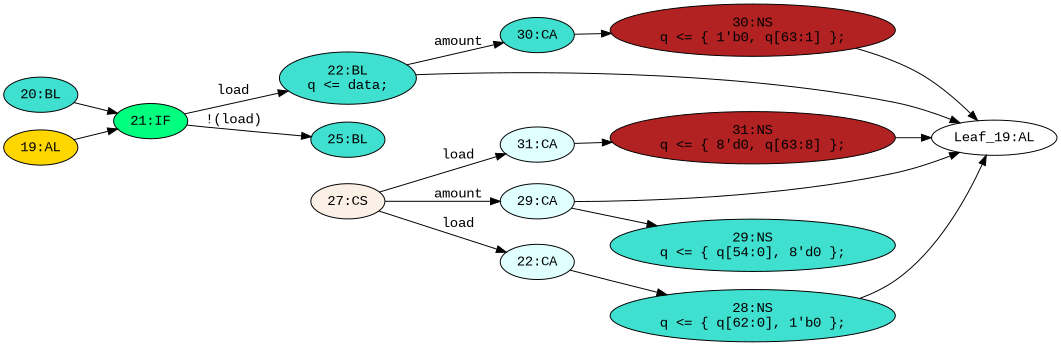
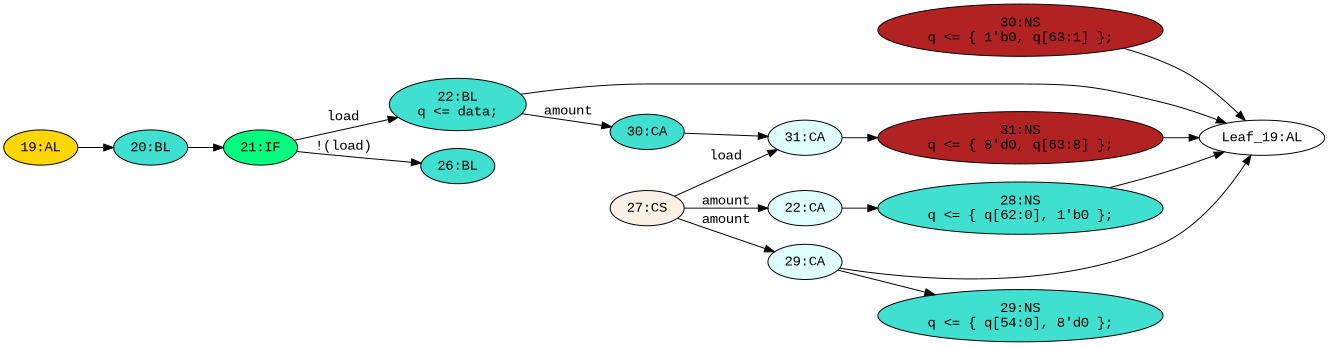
edge "30:CA" -> "30:NS q <= { 1'b0, q[63:1] };": now "30:CA" -> "31:CA"
edge "19:AL" -> "21:IF": now "19:AL" -> "20:BL"
node "25:BL": label "25:BL" -> "26:BL"
edge "27:CS" -> "22:CA": label "load" -> "amount"
